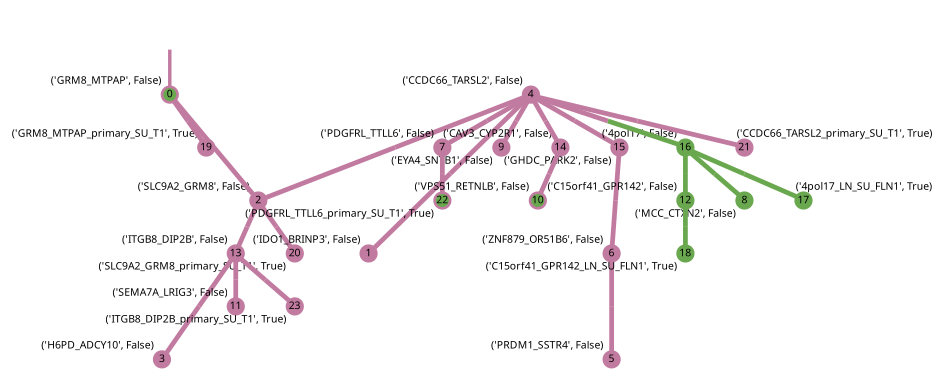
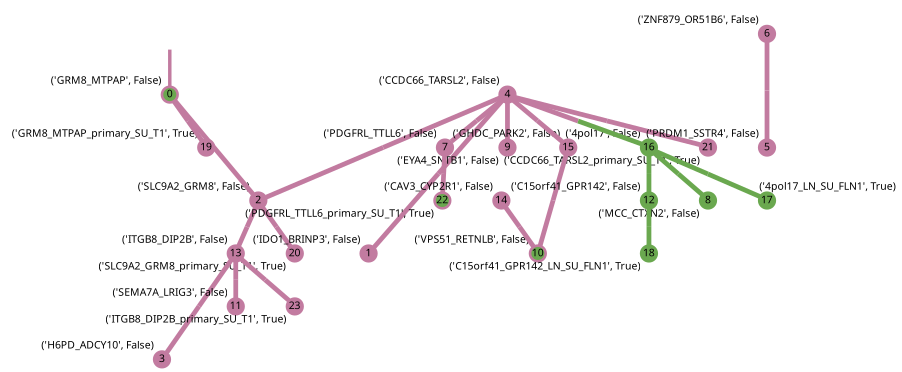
edge "4 ('CCDC66_TARSL2', False)" -> "14 ('CAV3_CYP2R1', False)": removed
edge "15 ('GHDC_PARK2', False)" -> "6 ('ZNF879_OR51B6', False)": now "15 ('GHDC_PARK2', False)" -> "10 ('VPS51_RETNLB', False)"
